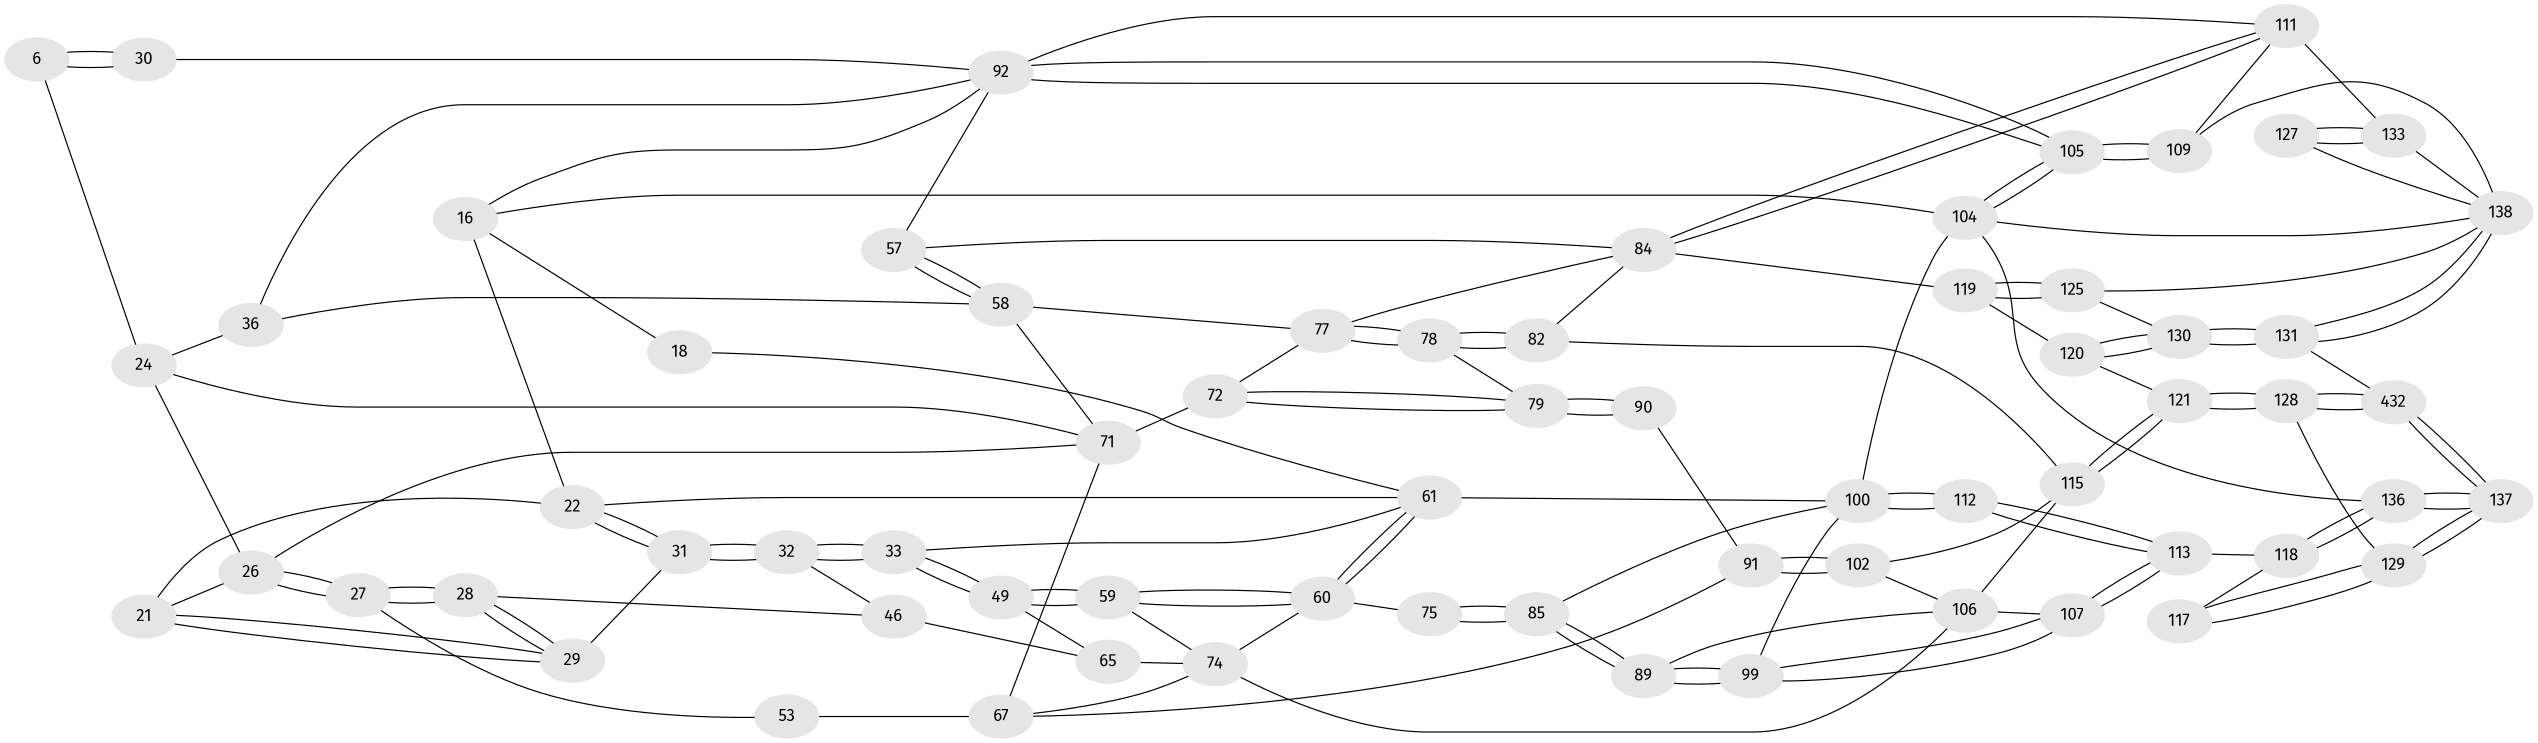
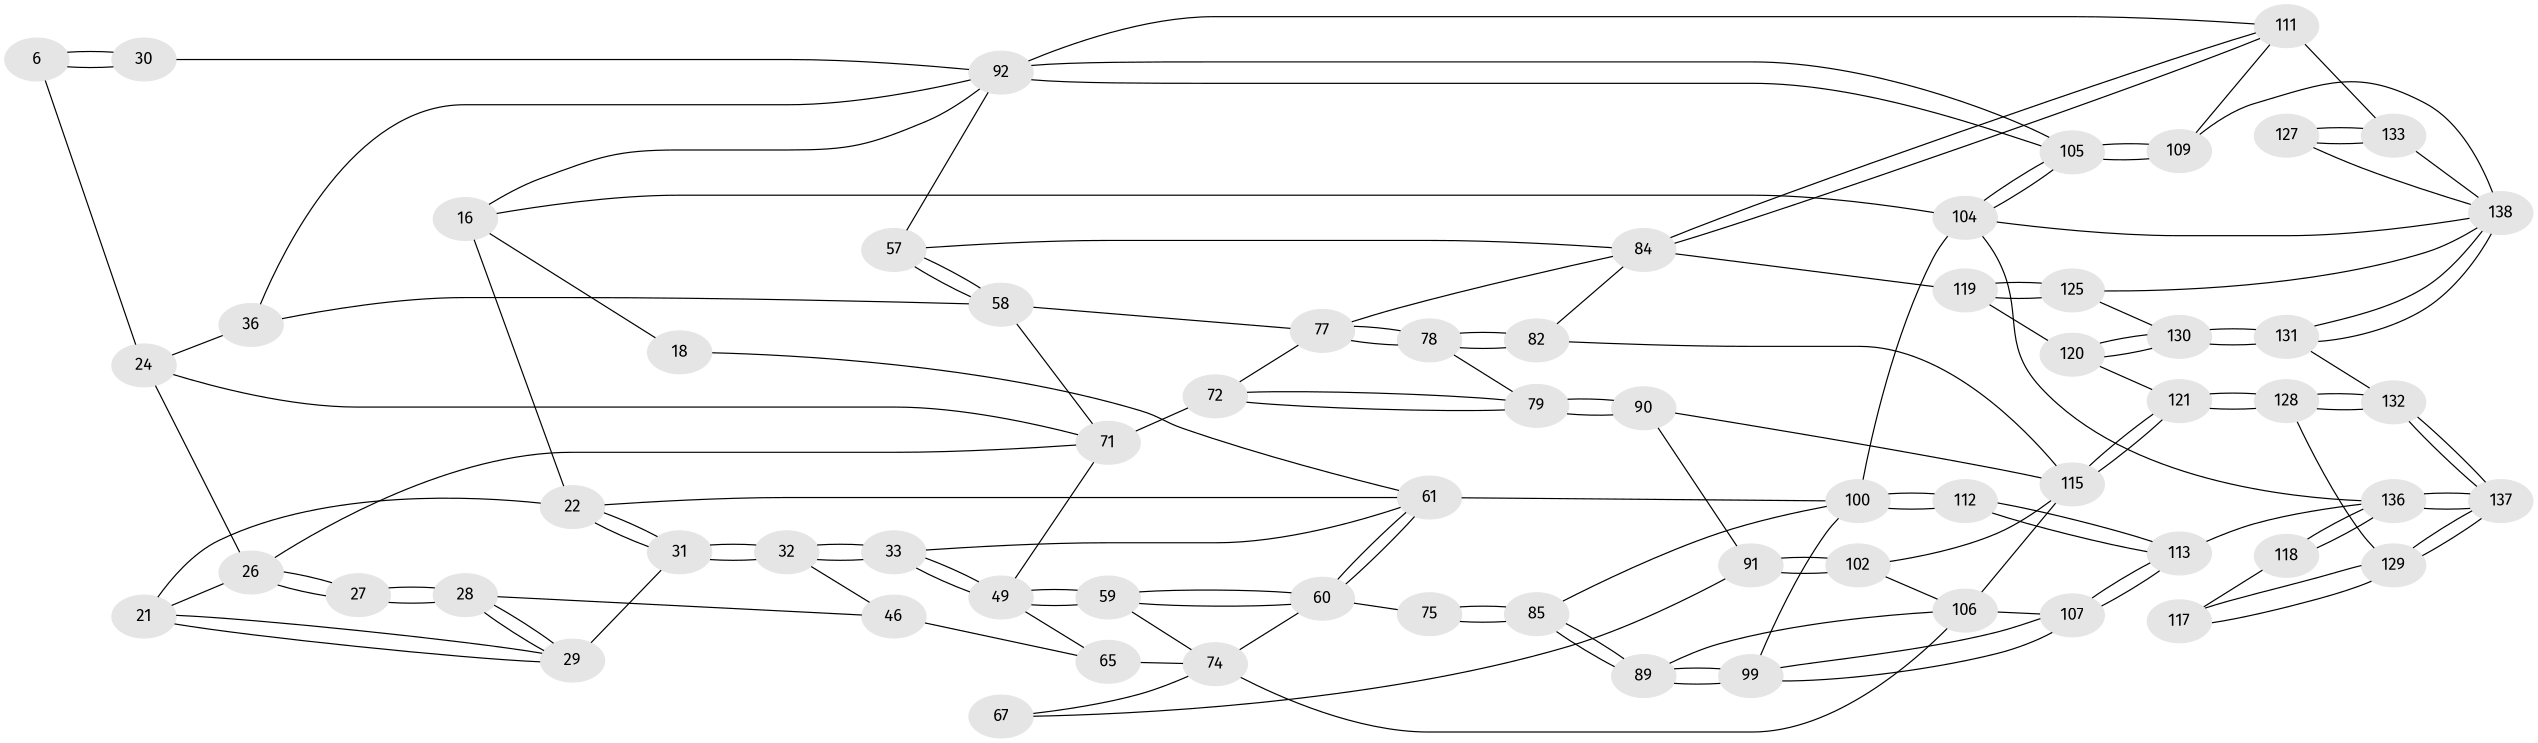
node "432": label "432" -> "132"
edge "90" -- "115": added
edge "113" -- "118": now "113" -- "136"
edge "71" -- "67": now "71" -- "49"
node "53": removed
